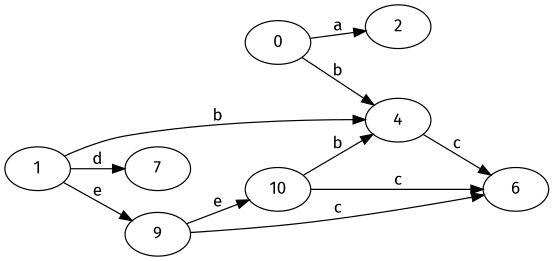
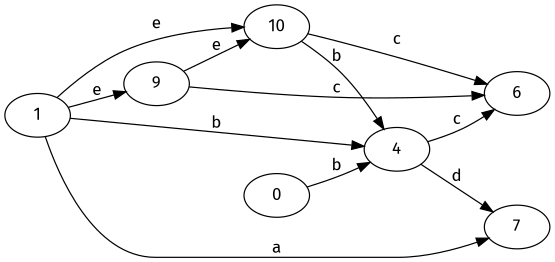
node "2": removed
edge "1" -> "10": added, label "e"
edge "1" -> "7": label "d" -> "a"
edge "4" -> "7": added, label "d"
